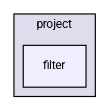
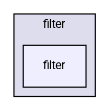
cluster "project": label "project" -> "filter"
